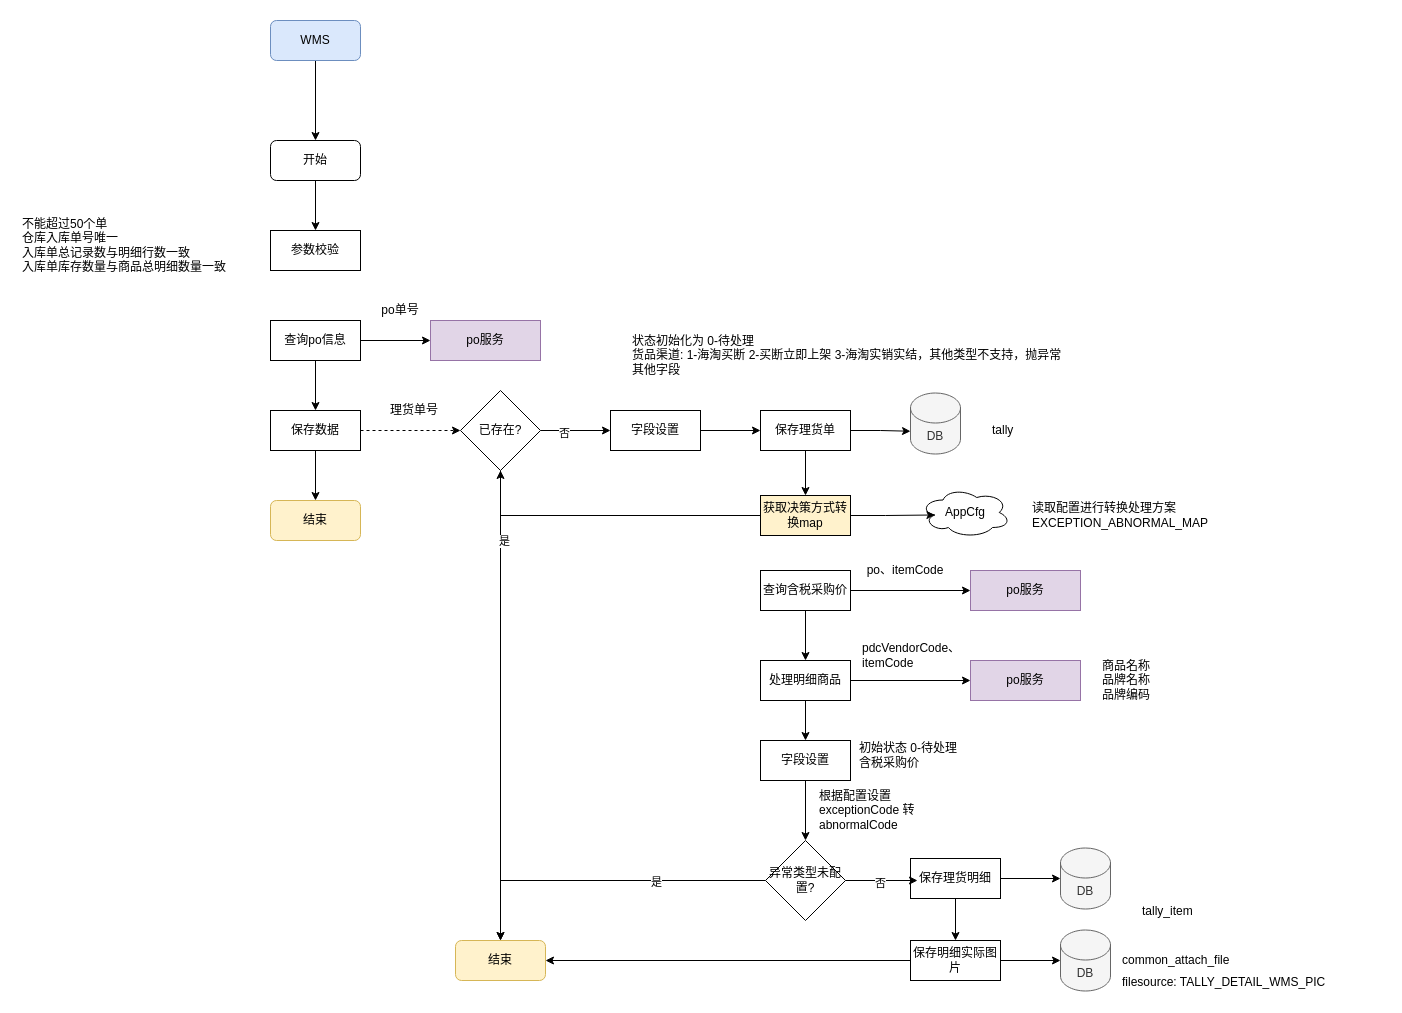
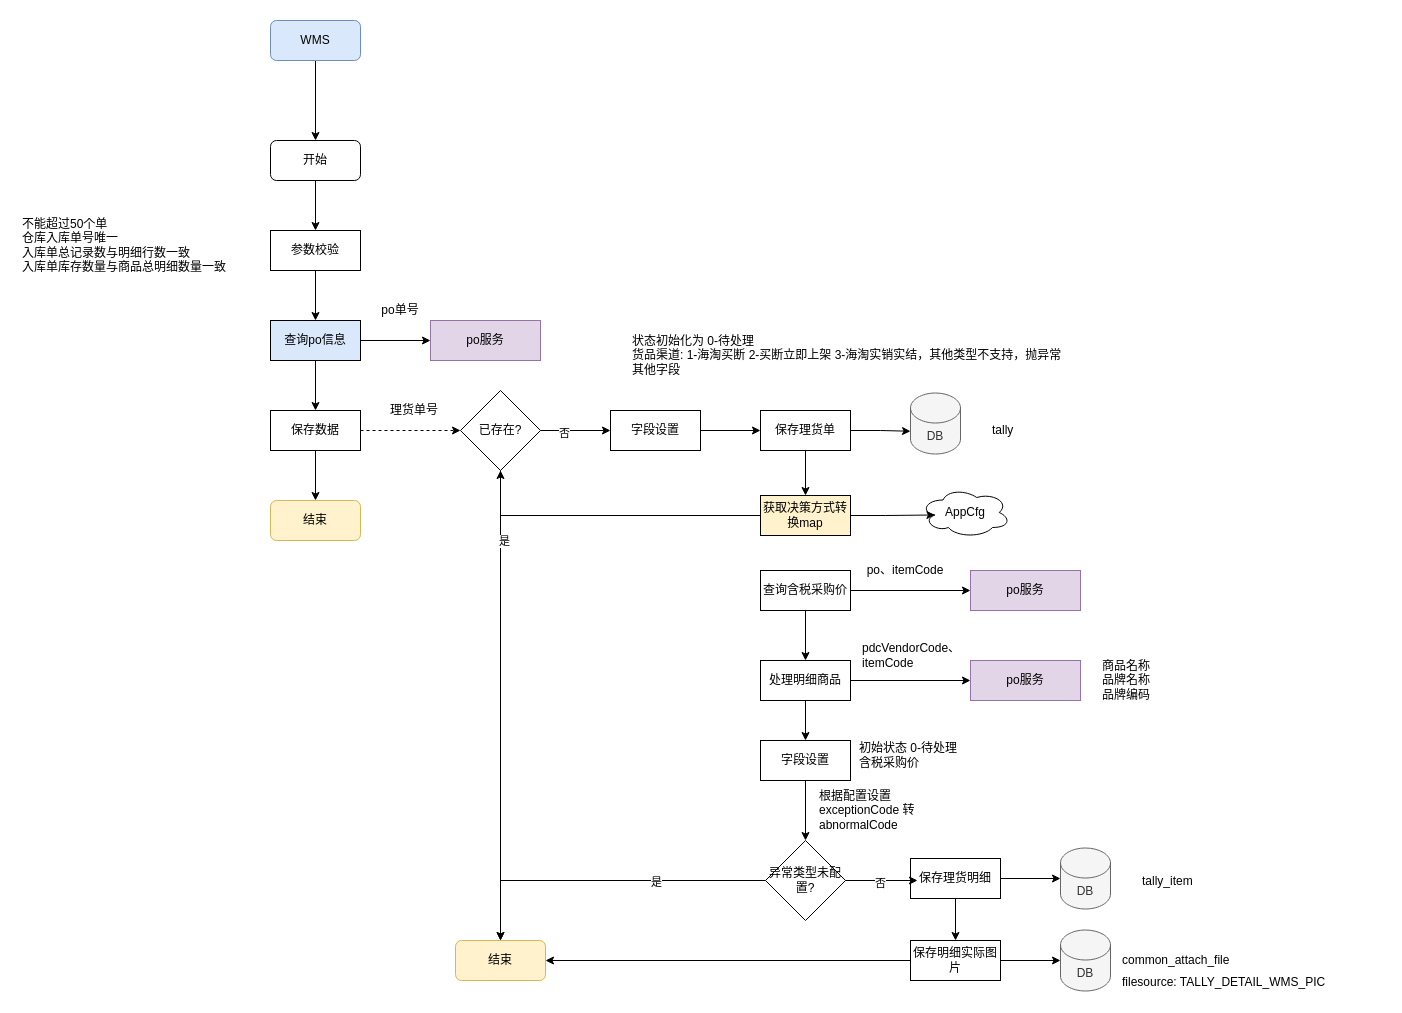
edge "参数校验" -> "查询po信息": added
node "查询po信息": fillcolor #ffffff -> #dae8fc
node "读取配置进行转换处理方案 EXCEPTION_ABNORMAL_MAP": removed
node "tally_item": moved (1171, 912) -> (1171, 882)
